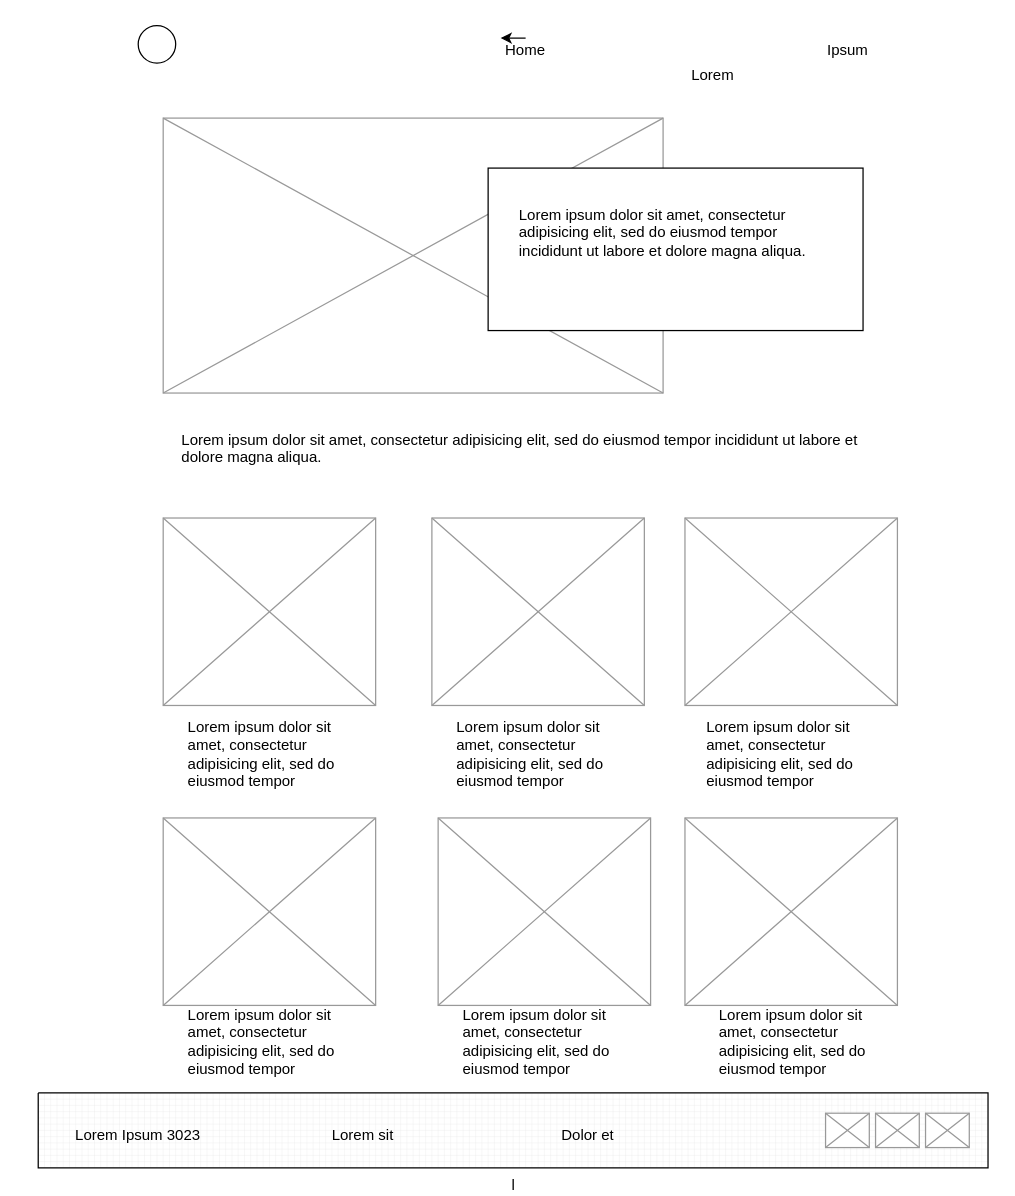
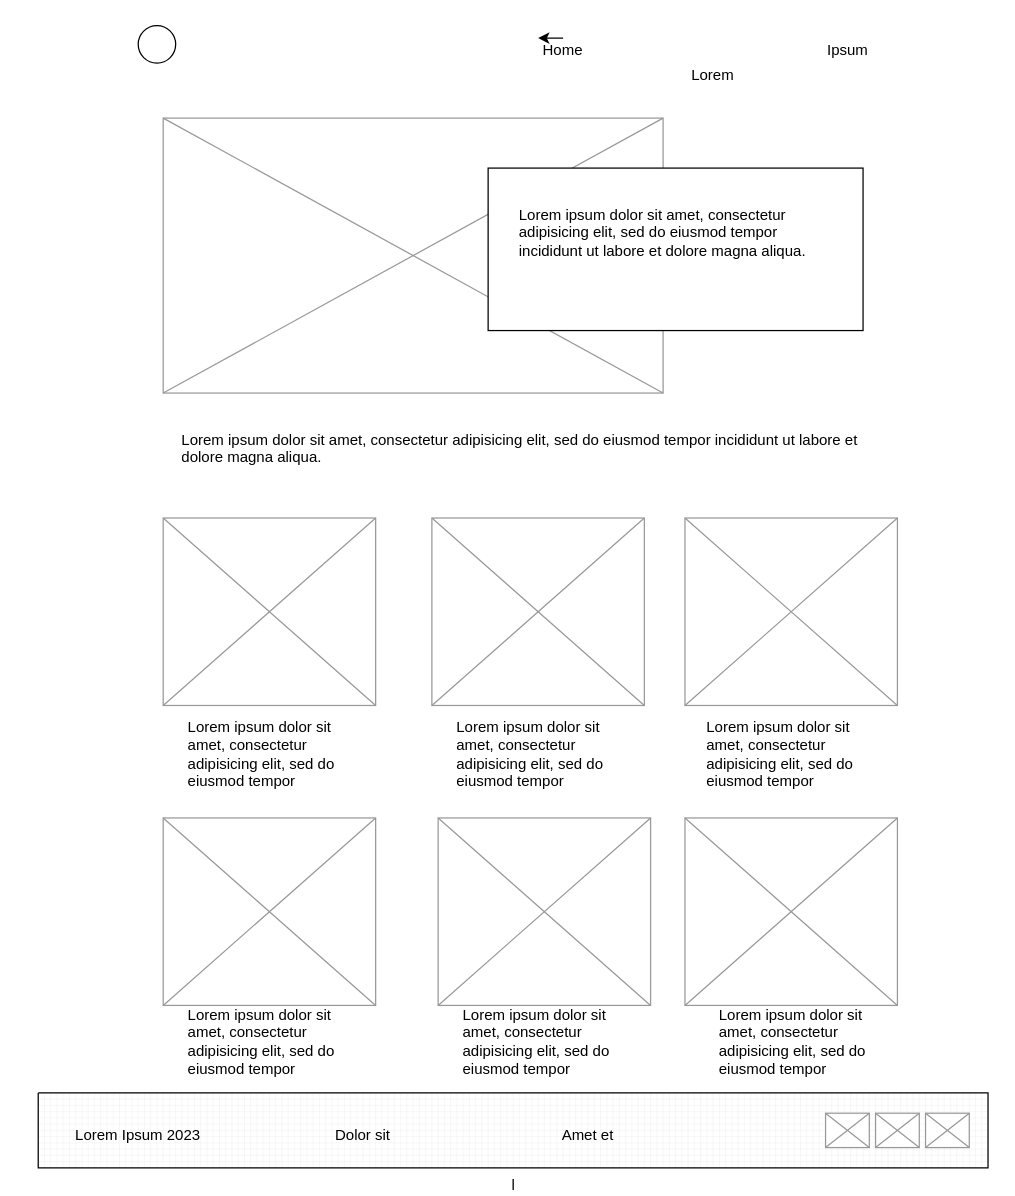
node "Home": moved (526, 51) -> (563, 51)
node "Lorem Ipsum 3023": label "Lorem Ipsum 3023" -> "Lorem Ipsum 2023"
node "Lorem sit": label "Lorem sit" -> "Dolor sit"
node "Dolor et": label "Dolor et" -> "Amet et"
